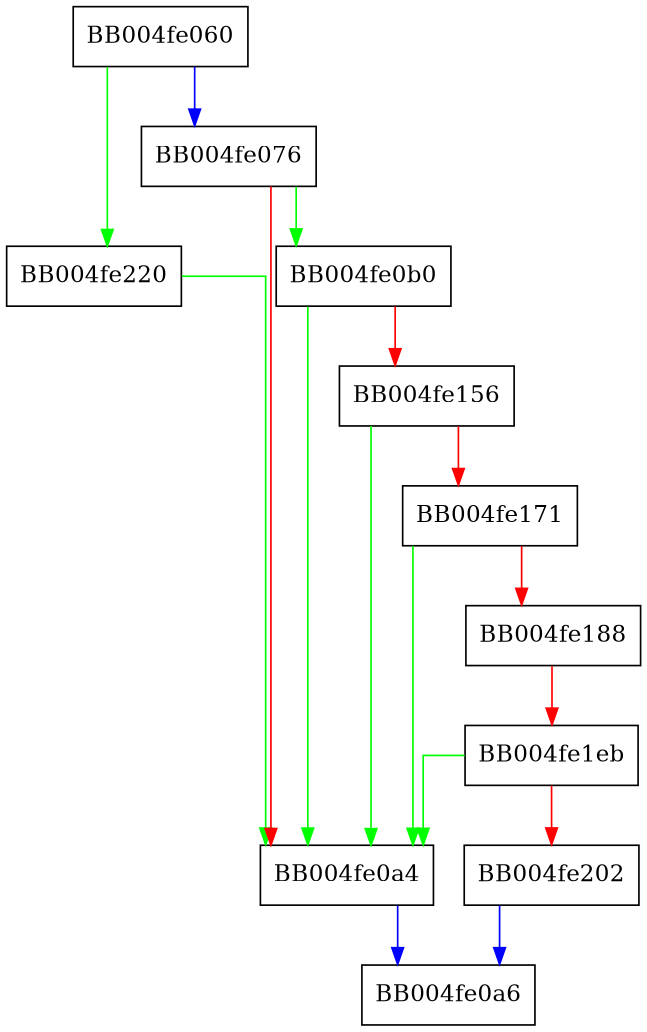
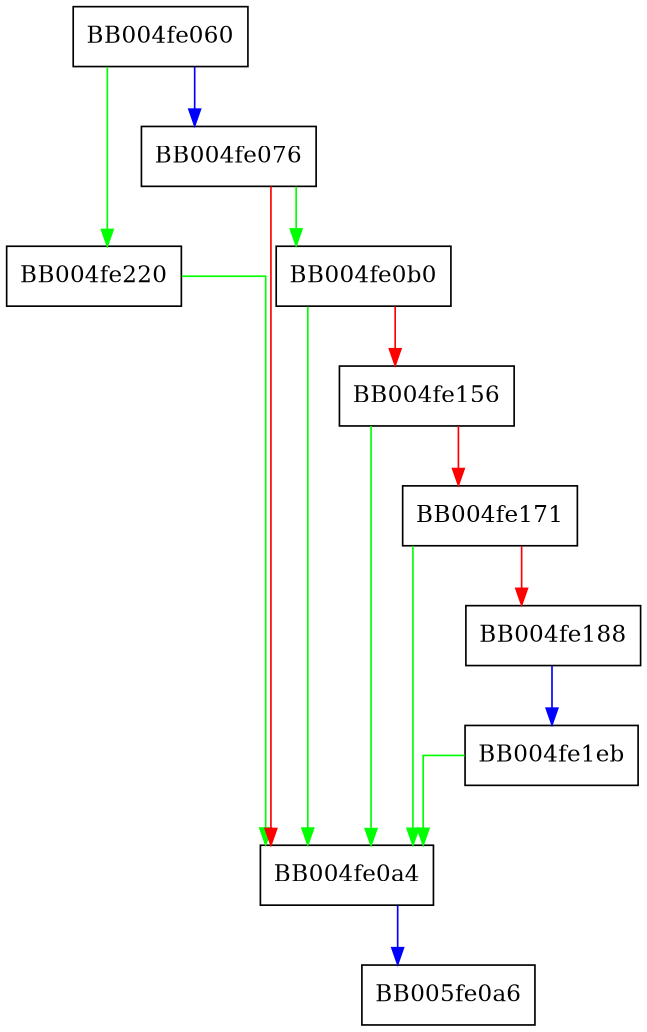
edge "BB004fe188" -> "BB004fe1eb": color red -> blue
node "BB004fe202": removed
node "BB004fe0a6": label "BB004fe0a6" -> "BB005fe0a6"
